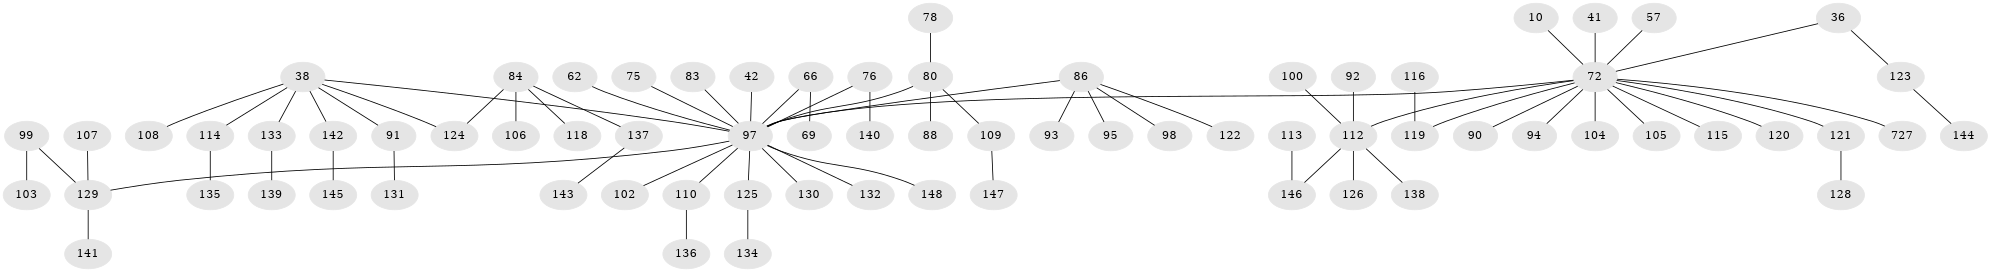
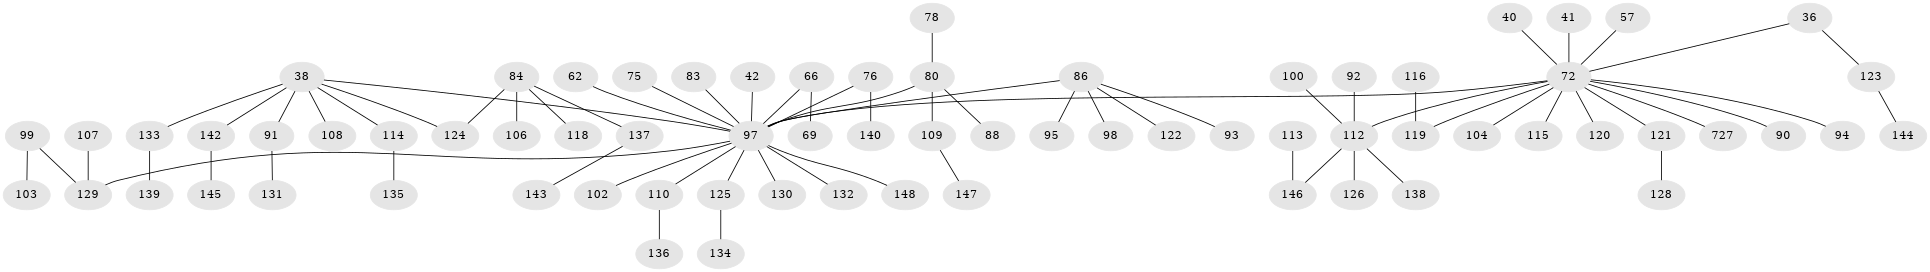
node "10": label "10" -> "40"
node "105": removed
node "141": removed
